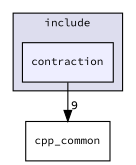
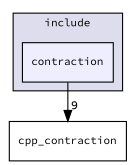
node "cpp_common": label "cpp_common" -> "cpp_contraction"
